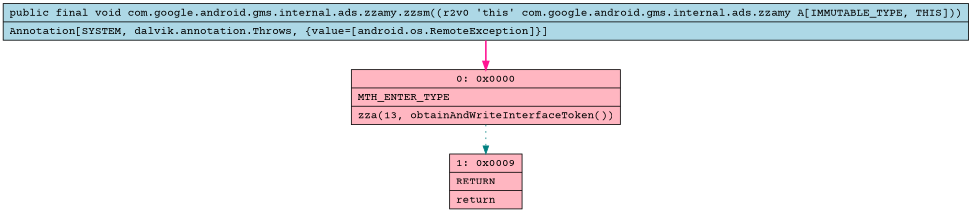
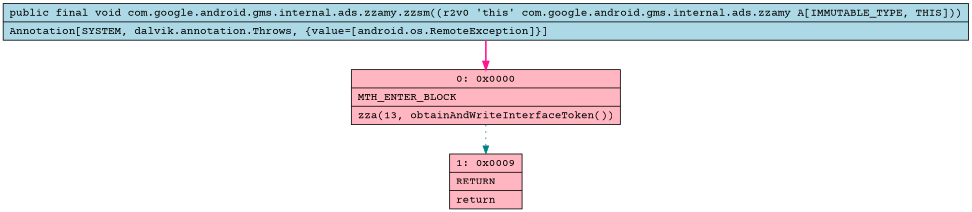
node "0: 0x0000": text "MTH_ENTER_TYPE" -> "MTH_ENTER_BLOCK"
